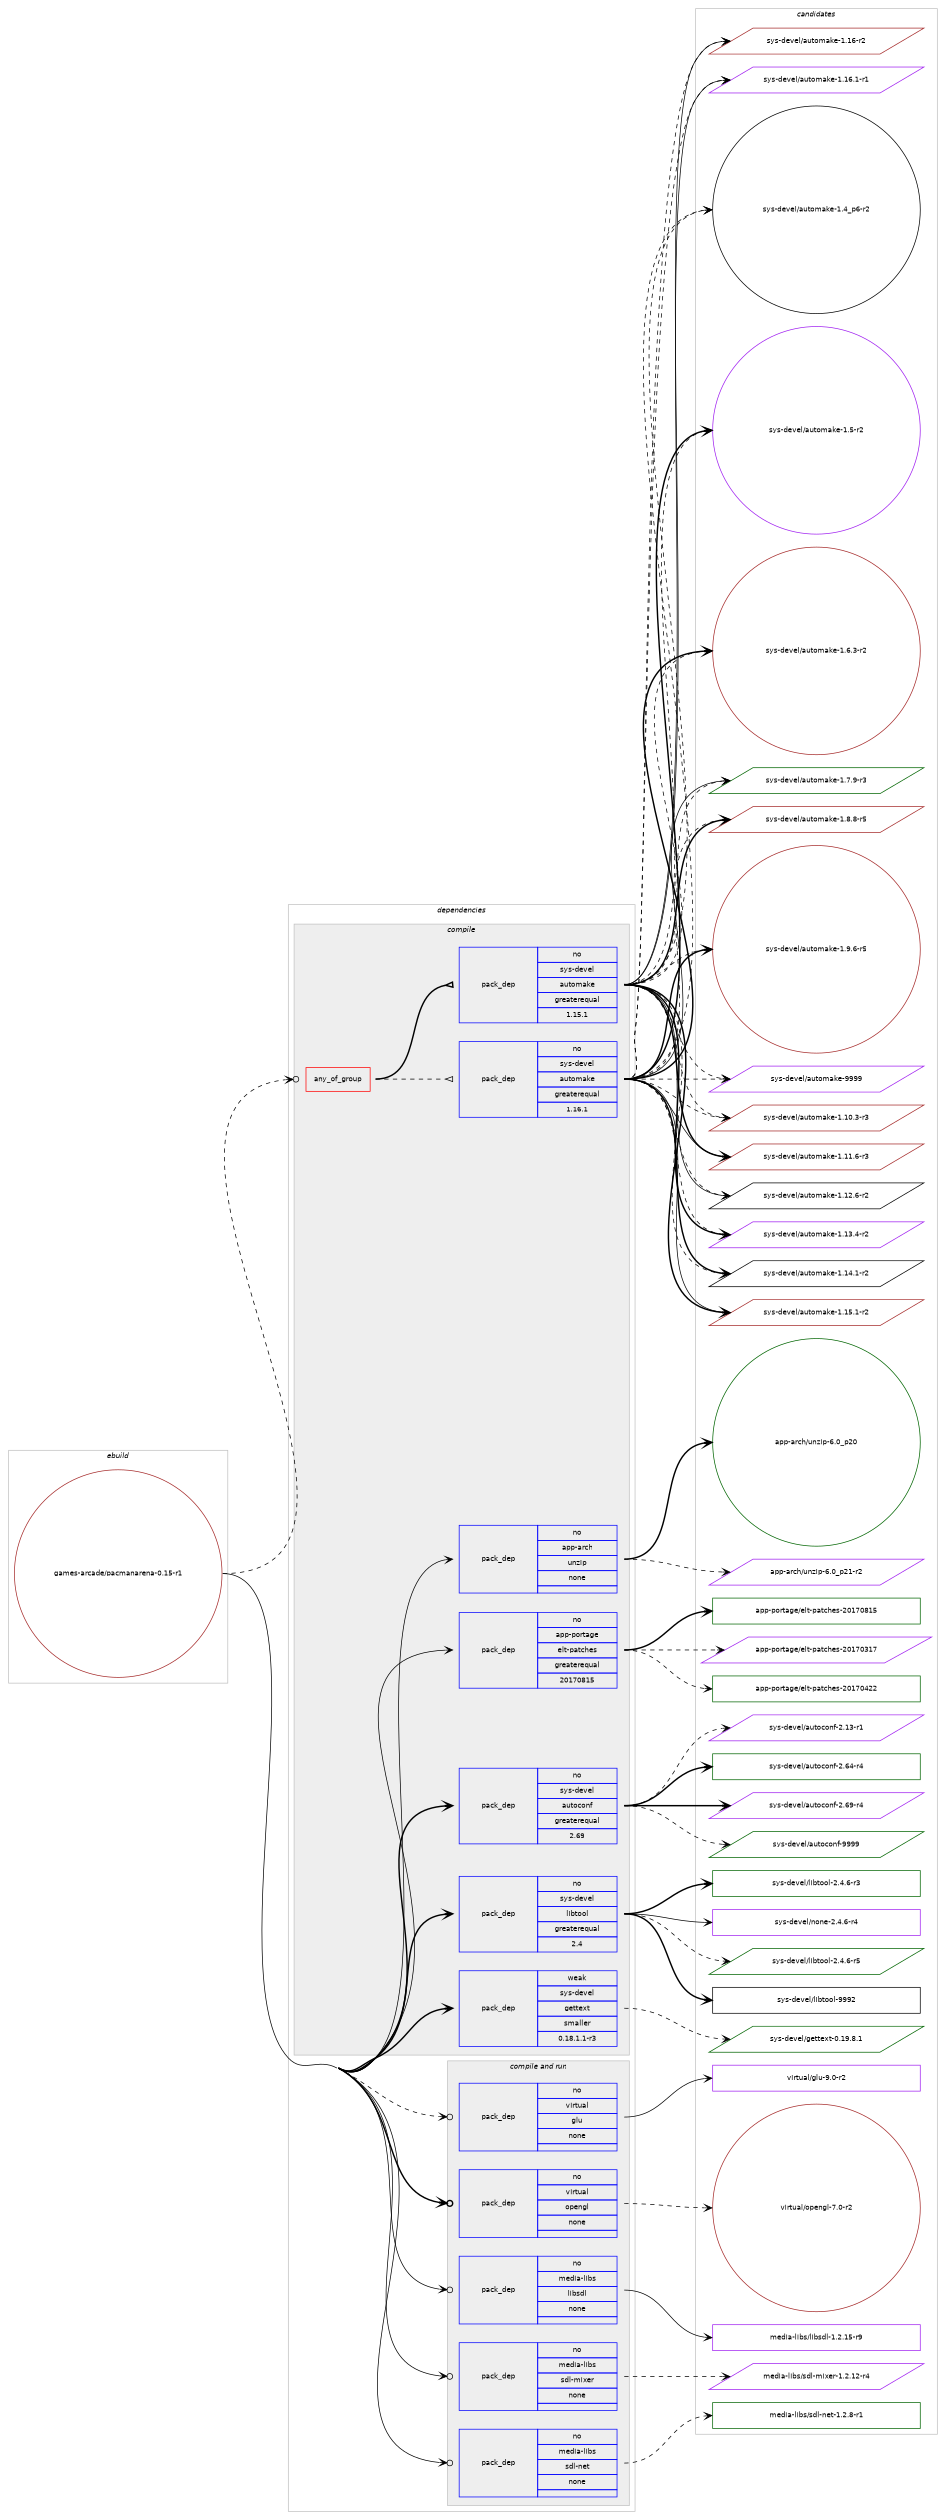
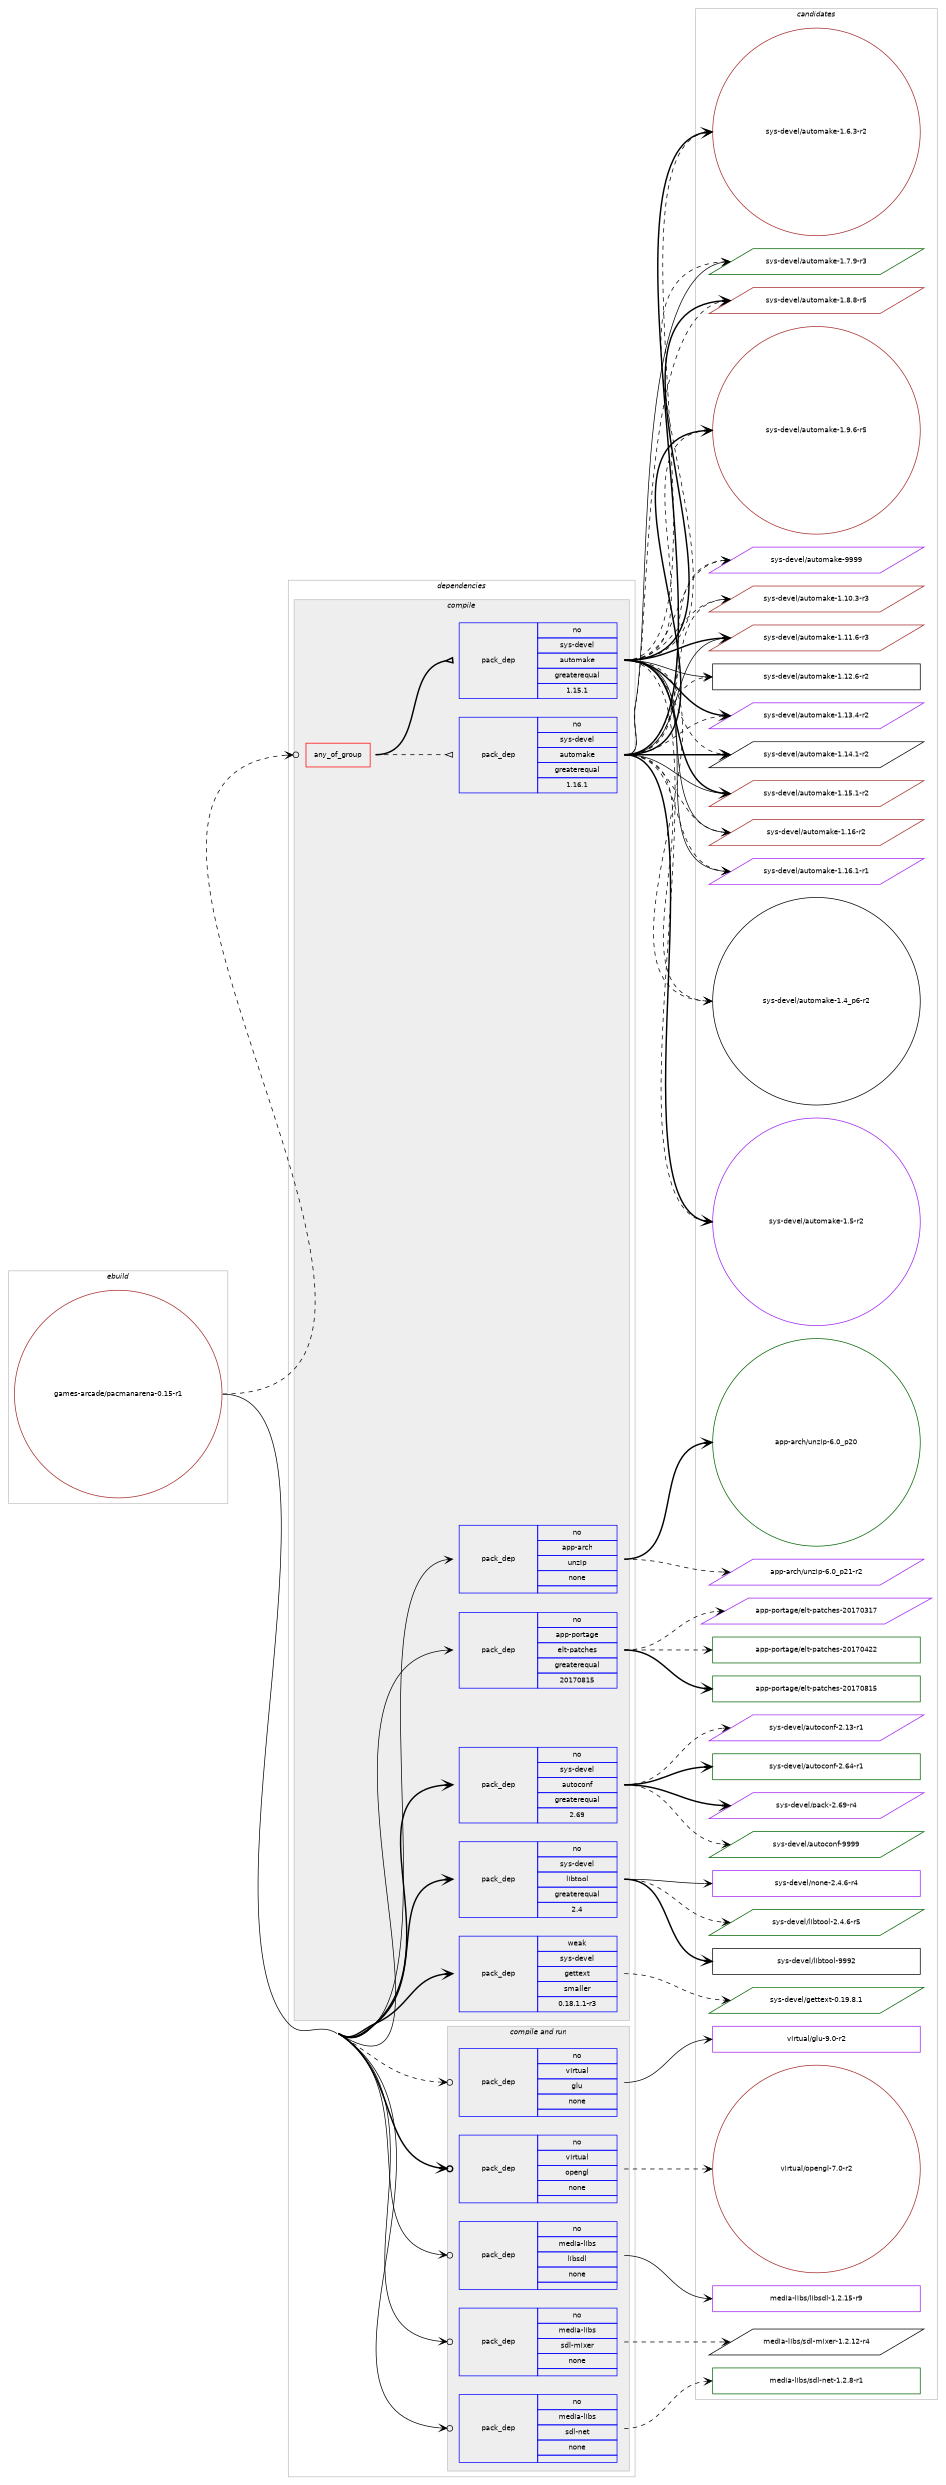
node "sys-devel/automake-1.12.6-r2": shape parallelogram -> box
node "sys-devel/autoconf-2.64-r4": label "sys-devel/autoconf-2.64-r4" -> "sys-devel/autoconf-2.64-r1"
node "sys-devel/autoconf-2.69-r4": label "sys-devel/autoconf-2.69-r4" -> "sys-devel/pack-2.69-r4"
node "sys-devel/libtool-2.4.6-r3": removed
node "media-libs/sdl-mixer-1.2.12-r4": color purple -> black
